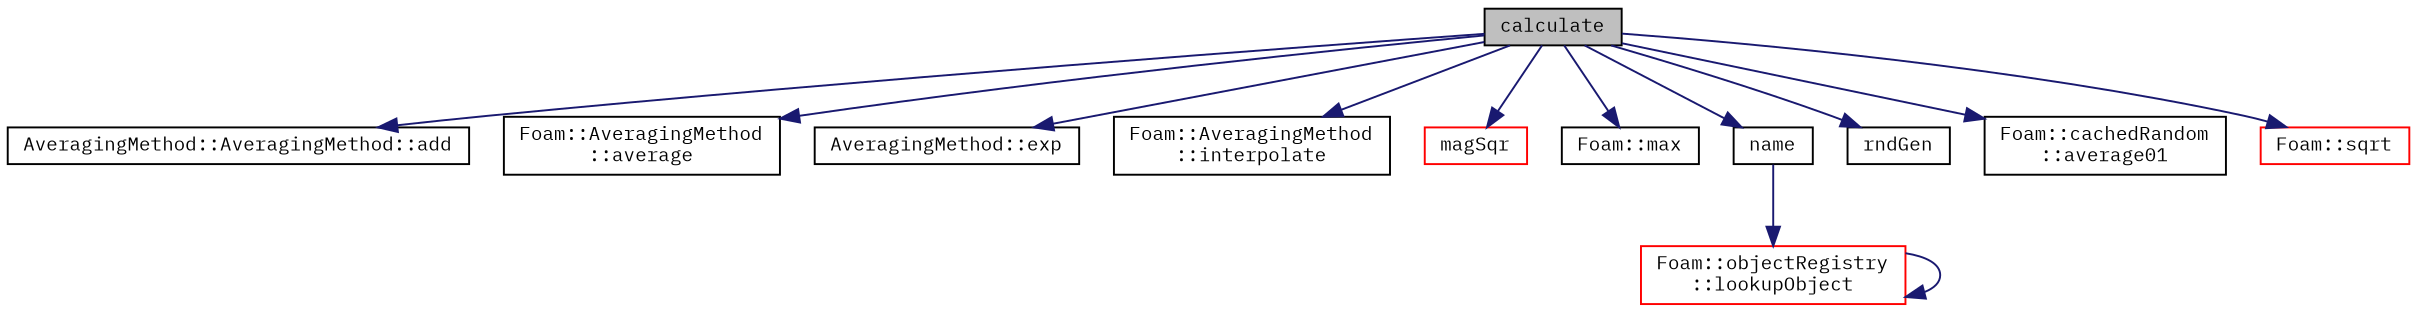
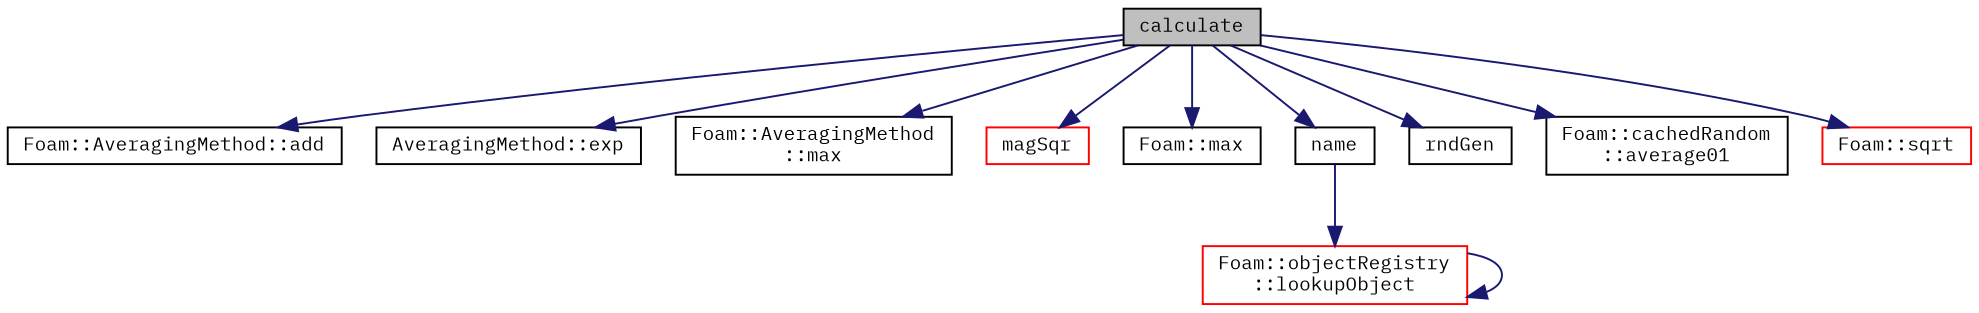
node "AveragingMethod::AveragingMethod::add": label "AveragingMethod::AveragingMethod::add" -> "Foam::AveragingMethod::add"
node "Foam::AveragingMethod ::average": removed
node "Foam::AveragingMethod ::interpolate": label "Foam::AveragingMethod ::interpolate" -> "Foam::AveragingMethod ::max"
